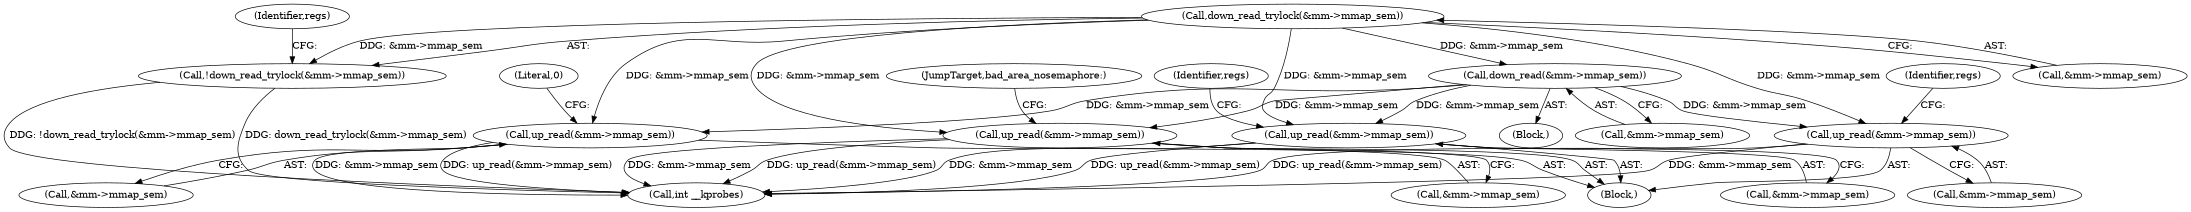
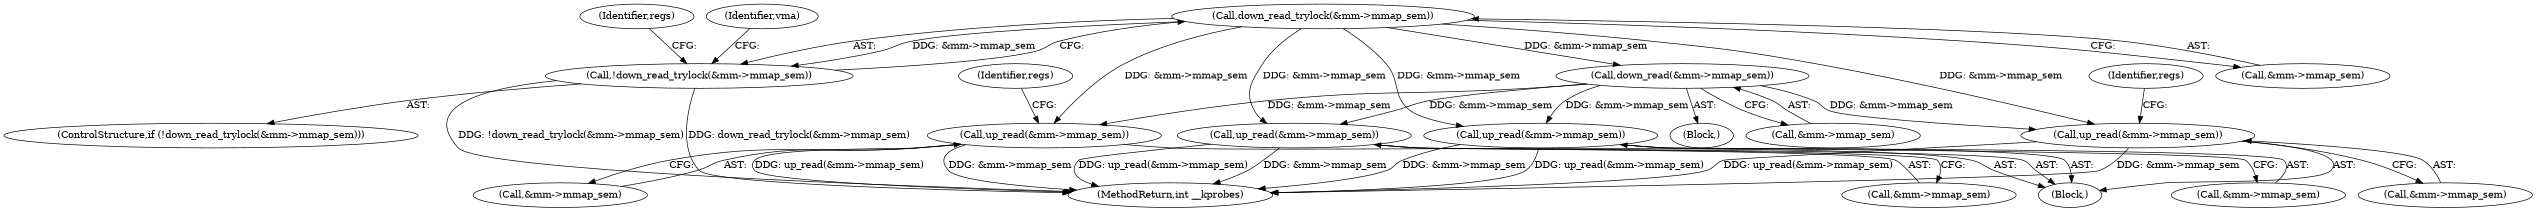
node "(Identifier,vma)": added
edge "(Call,!down_read_trylock(&mm->mmap_sem))" -> "(Call,down_read_trylock(&mm->mmap_sem))": added, label "CFG:"
node "(Literal,0)": removed
node "(JumpTarget,bad_area_nosemaphore:)": removed
node "(ControlStructure,if (!down_read_trylock(&mm->mmap_sem)))": added
node "(Call,int __kprobes)": label "(Call,int __kprobes)" -> "(MethodReturn,int __kprobes)"
